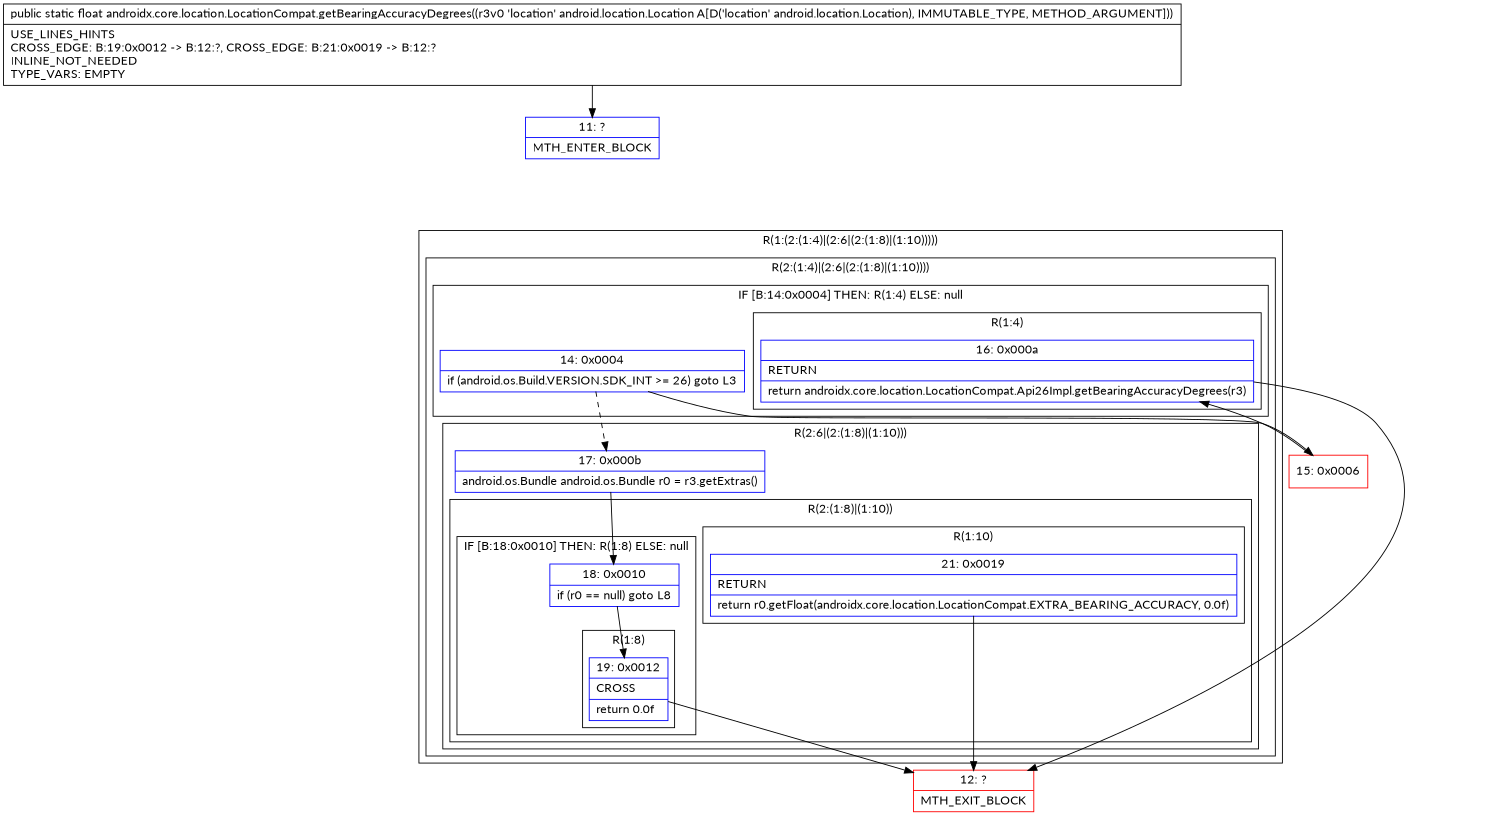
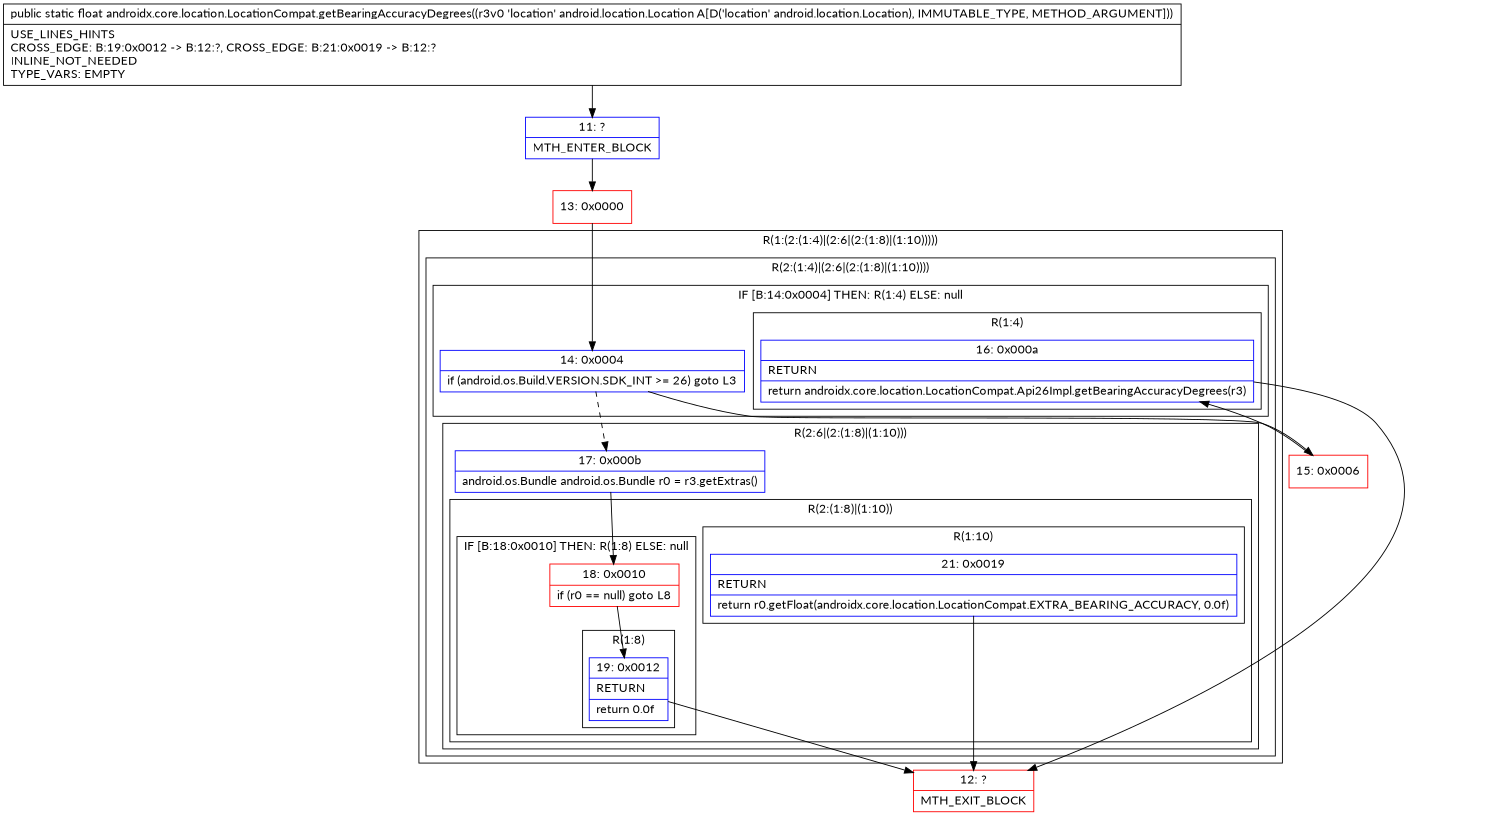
node "13: 0x0000": added
node "18: 0x0010": color blue -> red
node "19: 0x0012": text "CROSS" -> "RETURN"
